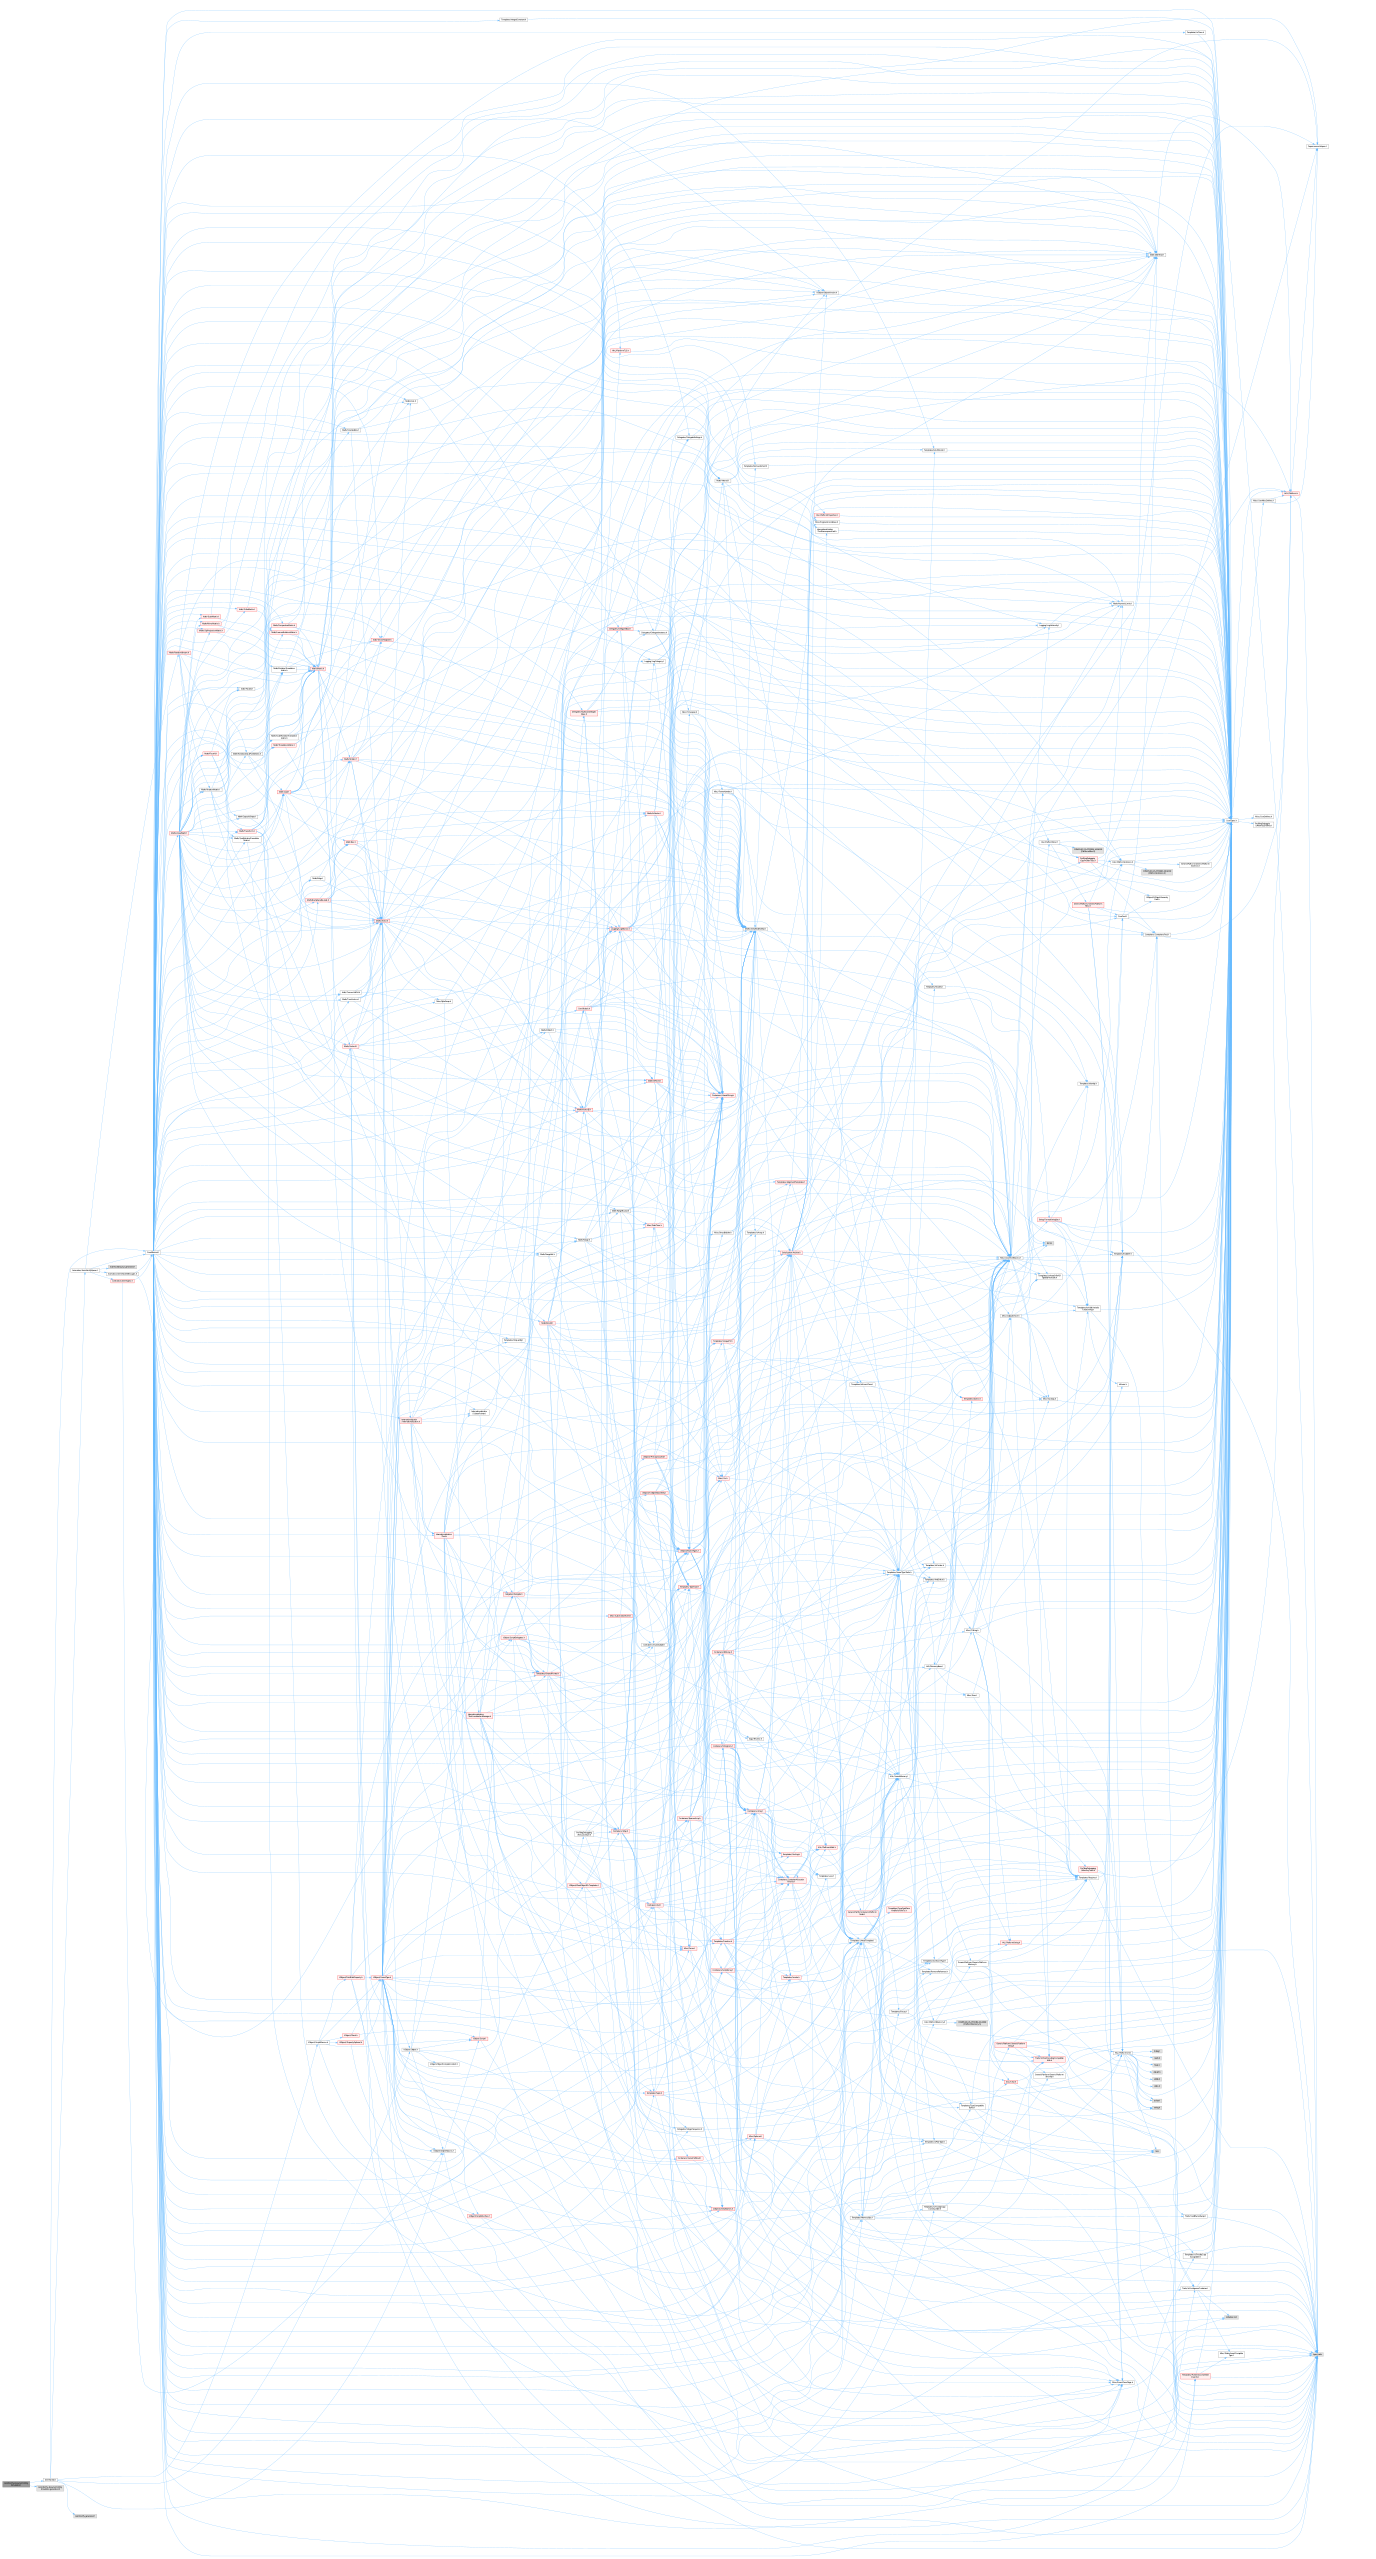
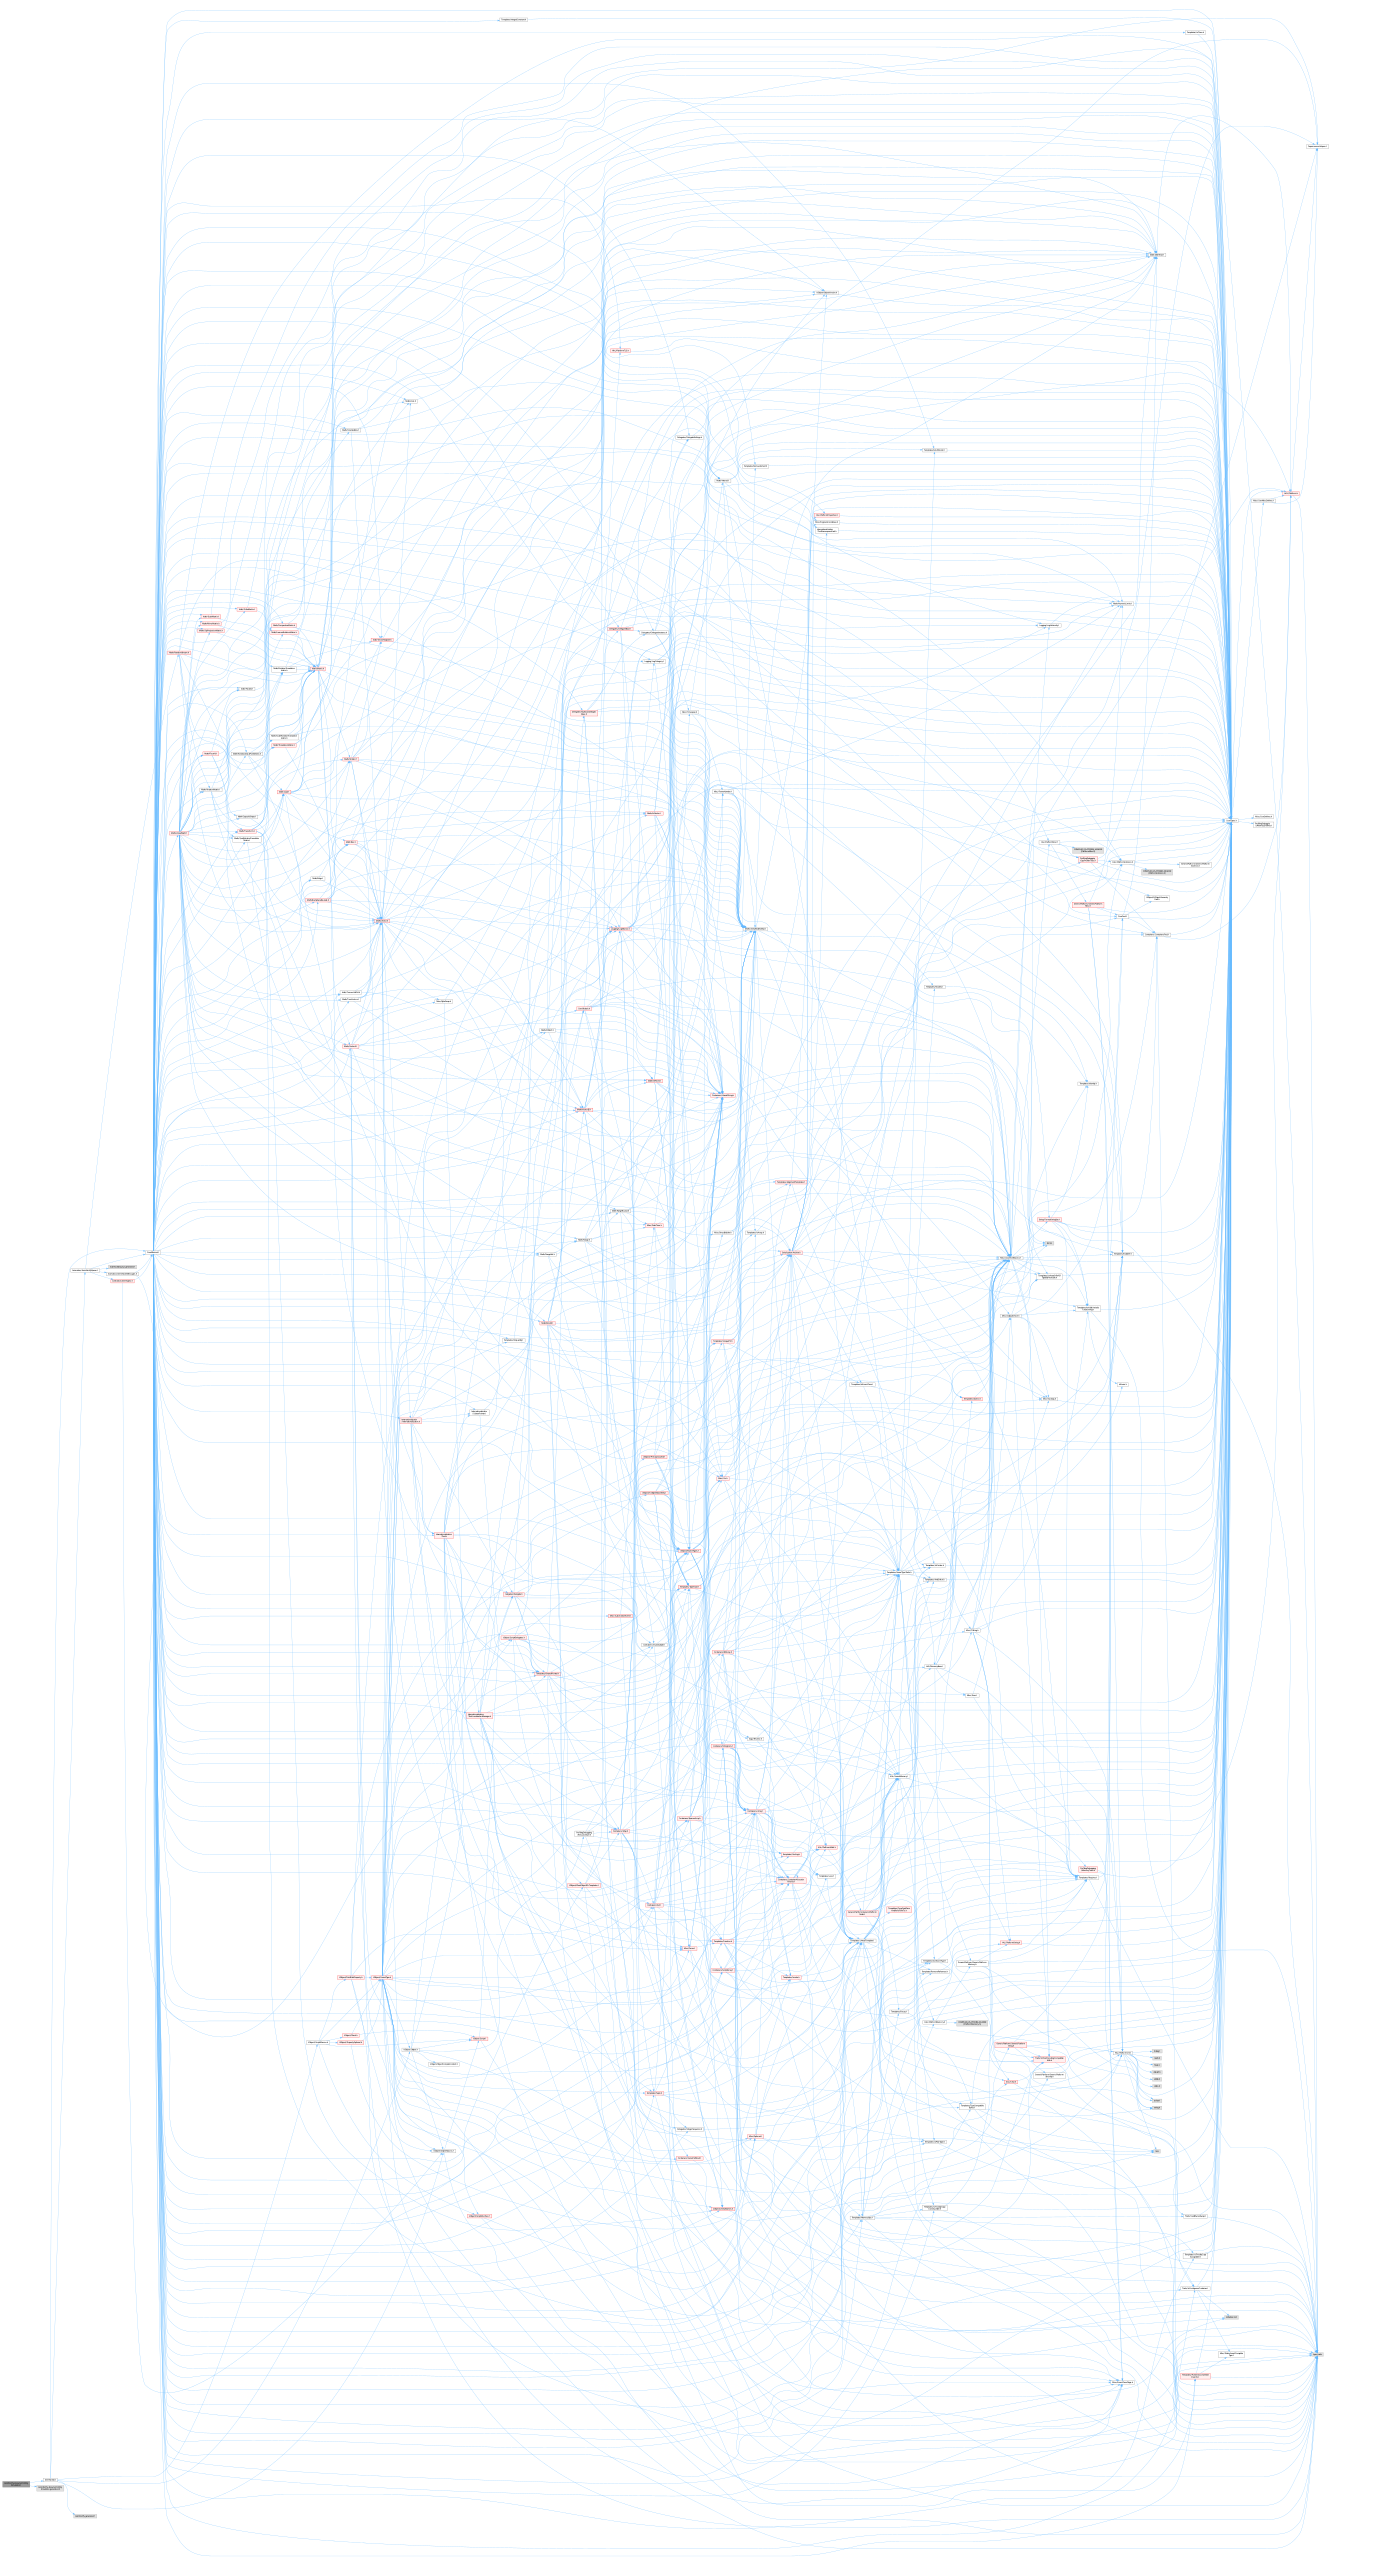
edge "Math/Quat.h" -> "UObject/ObjectVersion.h": removed
